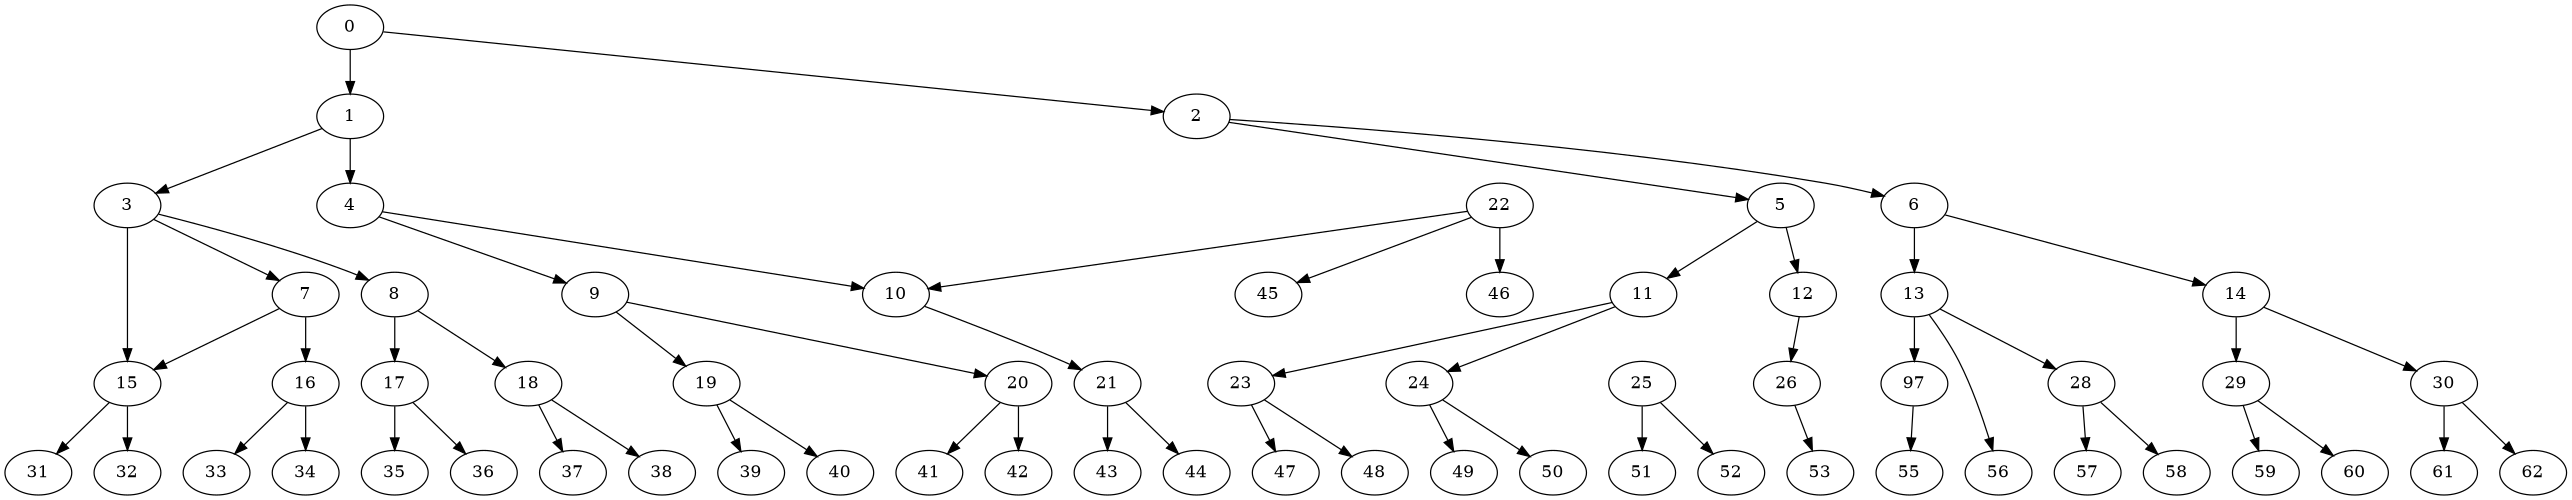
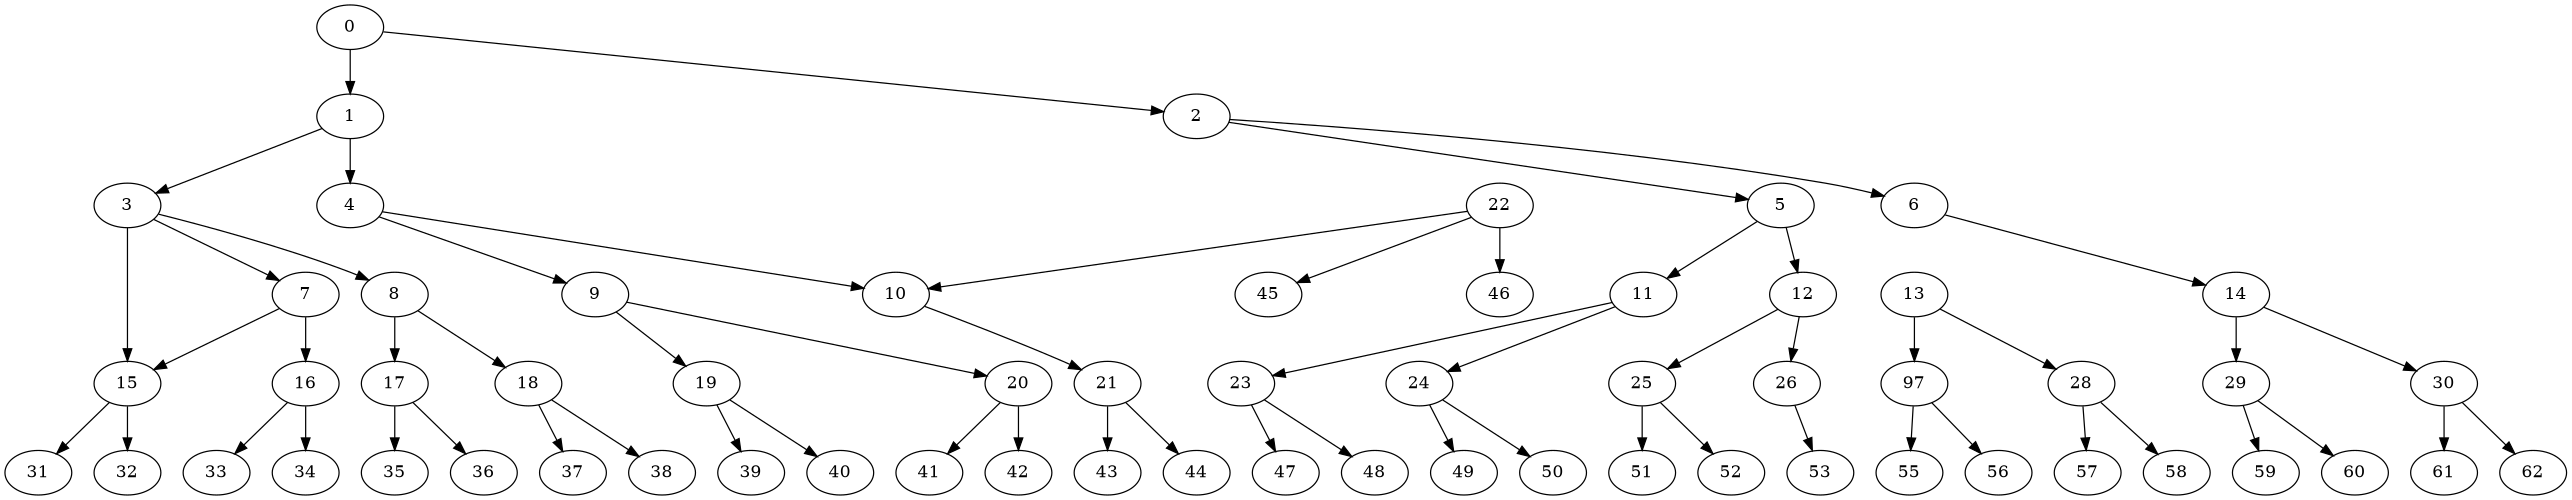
edge "6" -> "13": removed
edge "12" -> "25": added
edge "13" -> "56": now "97" -> "56"
